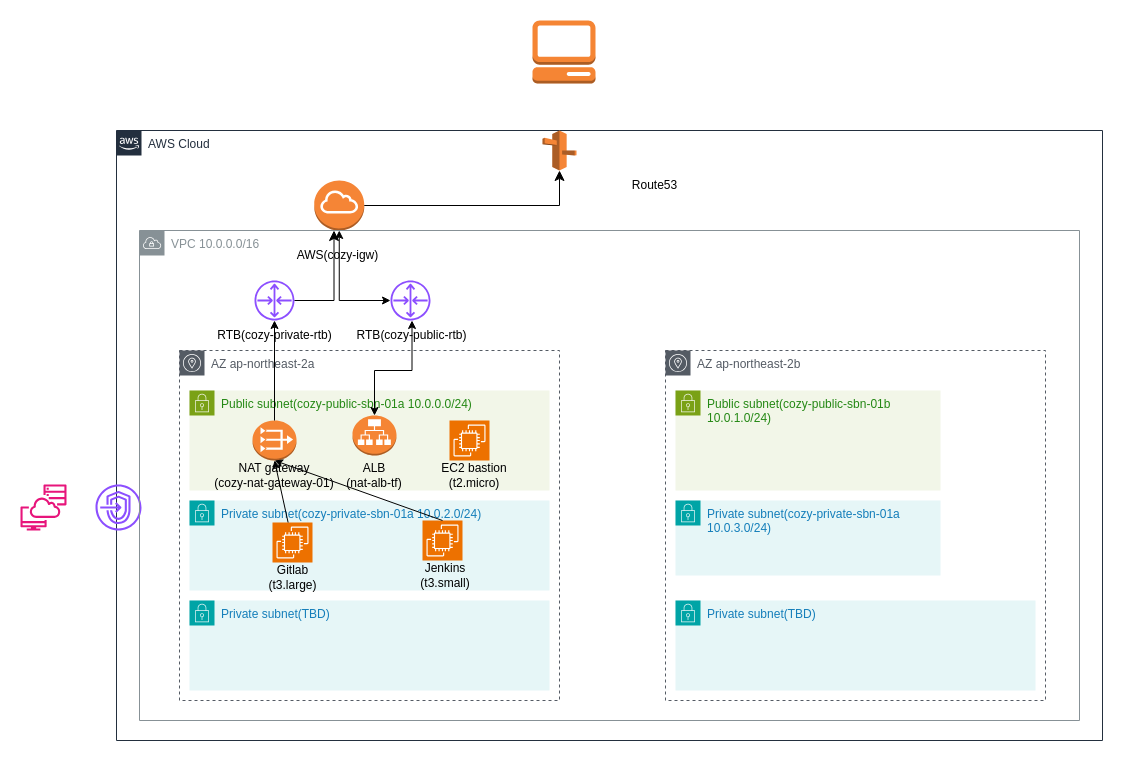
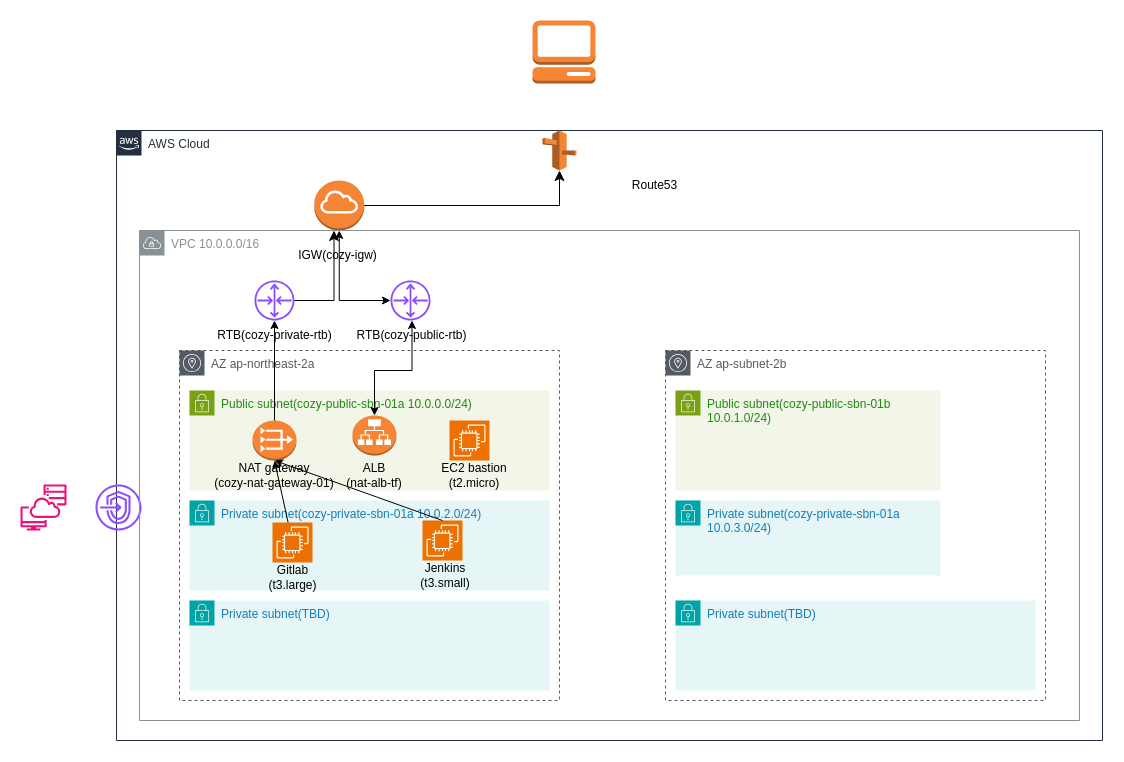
node "AWS(cozy-igw)": label "AWS(cozy-igw)" -> "IGW(cozy-igw)"
node "AZ ap-northeast-2b": label "AZ ap-northeast-2b" -> "AZ ap-subnet-2b"
